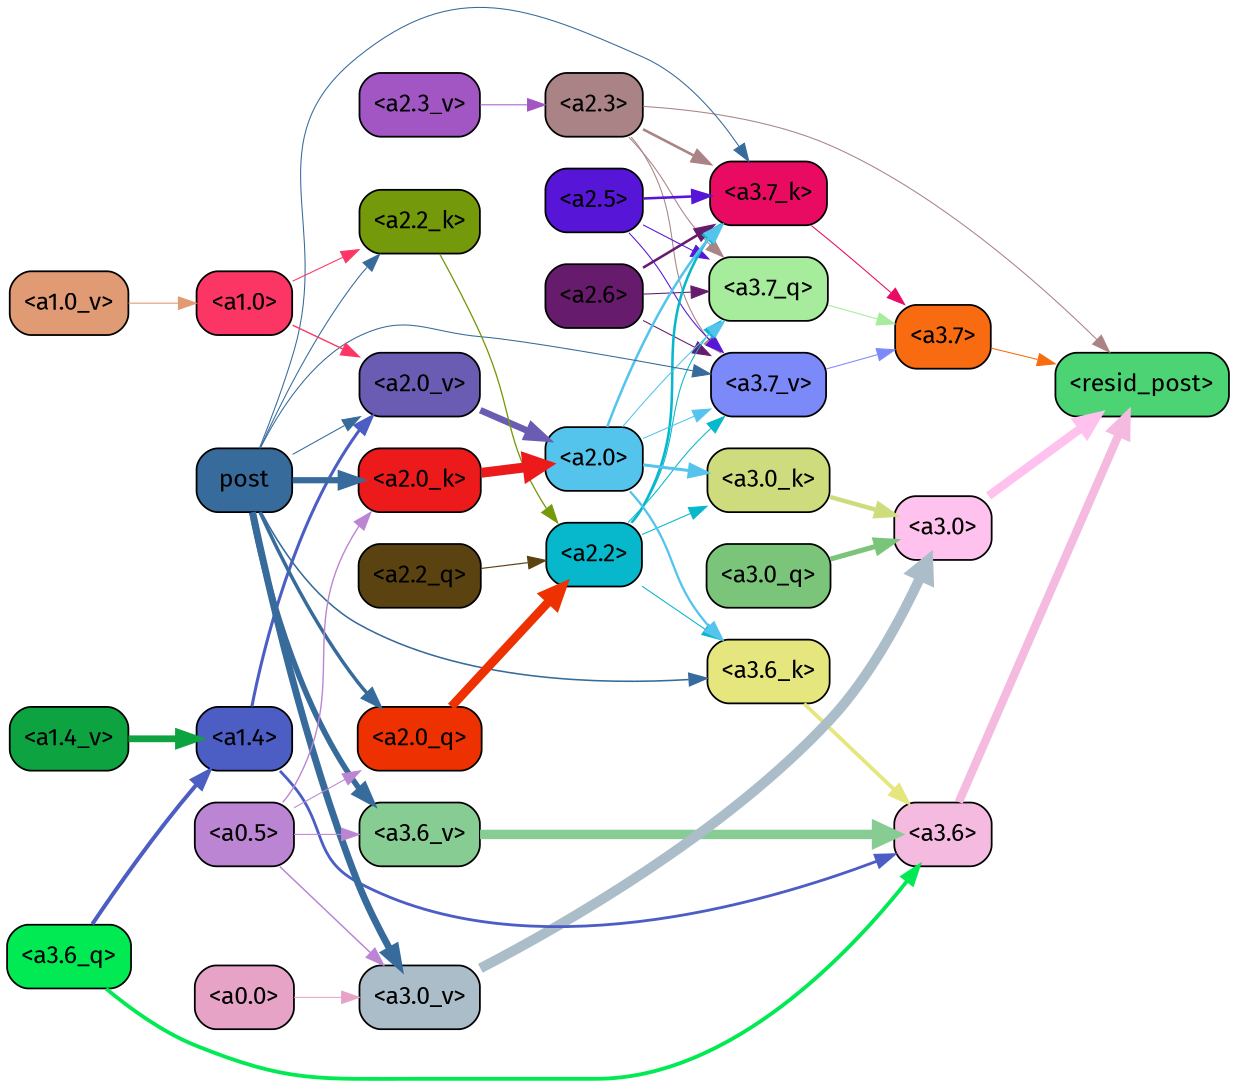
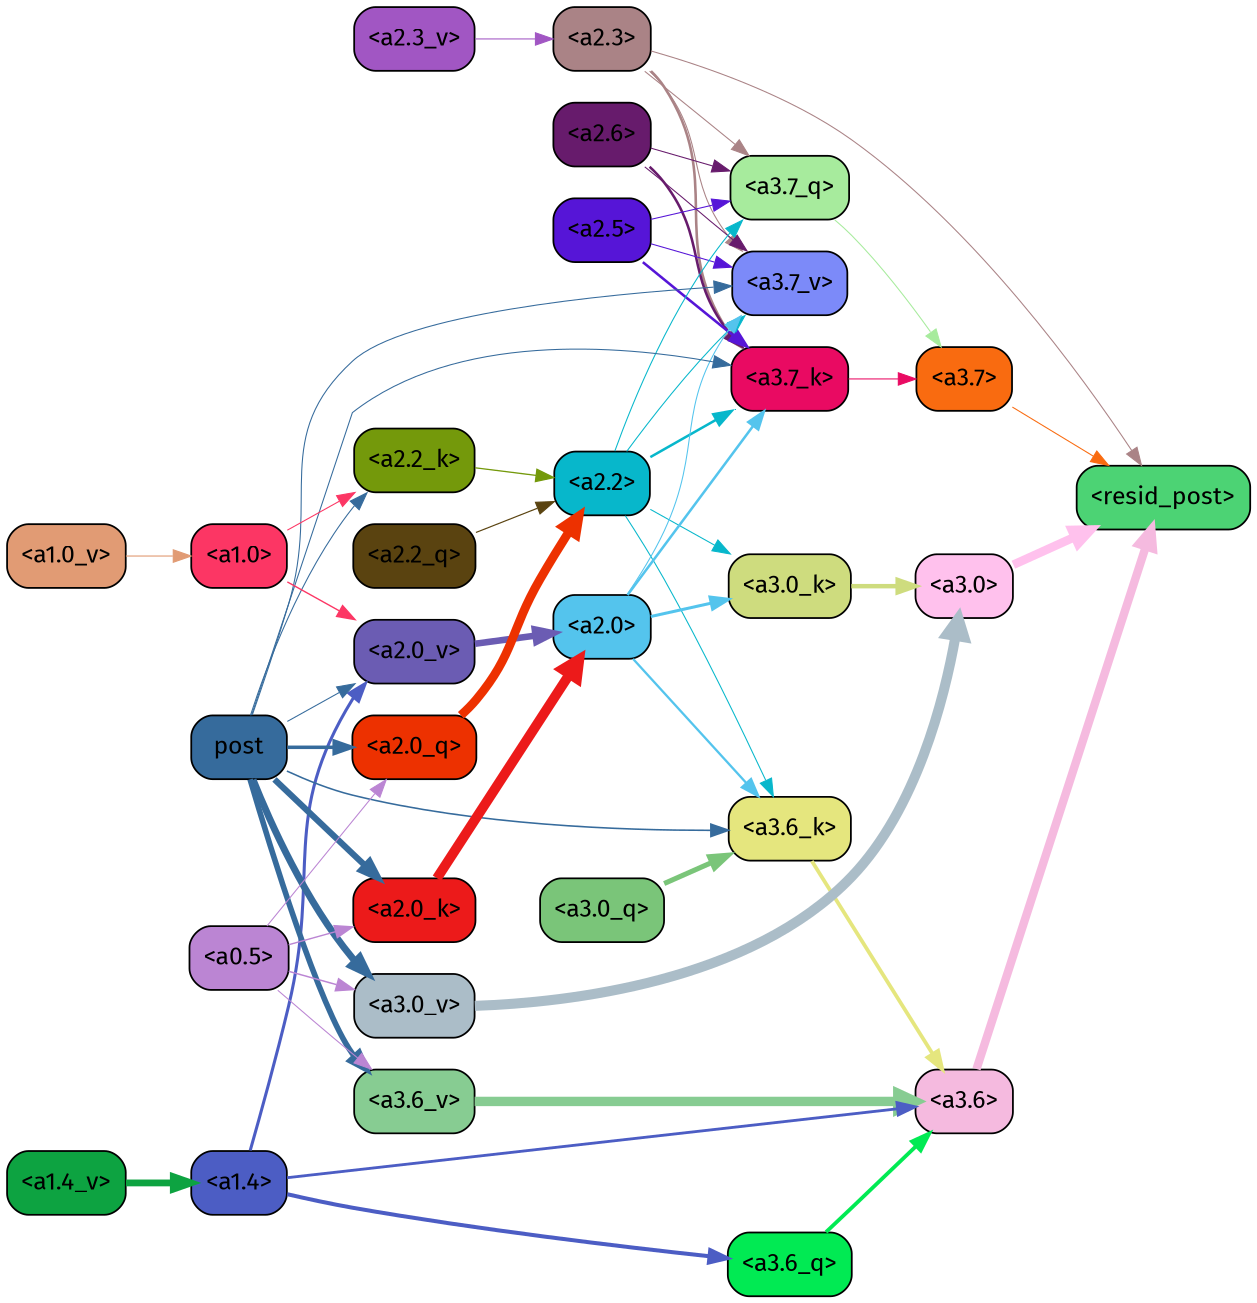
edge "<a3.7_v>" -> "<a3.7>": removed
edge "<a2.0>" -> "<a3.7_q>": removed
edge "<a3.0_q>" -> "<a3.0>": now "<a3.0_q>" -> "<a3.6_k>"
edge "<a3.6_q>" -> "<a1.4>": reversed
node "<a0.0>": removed
